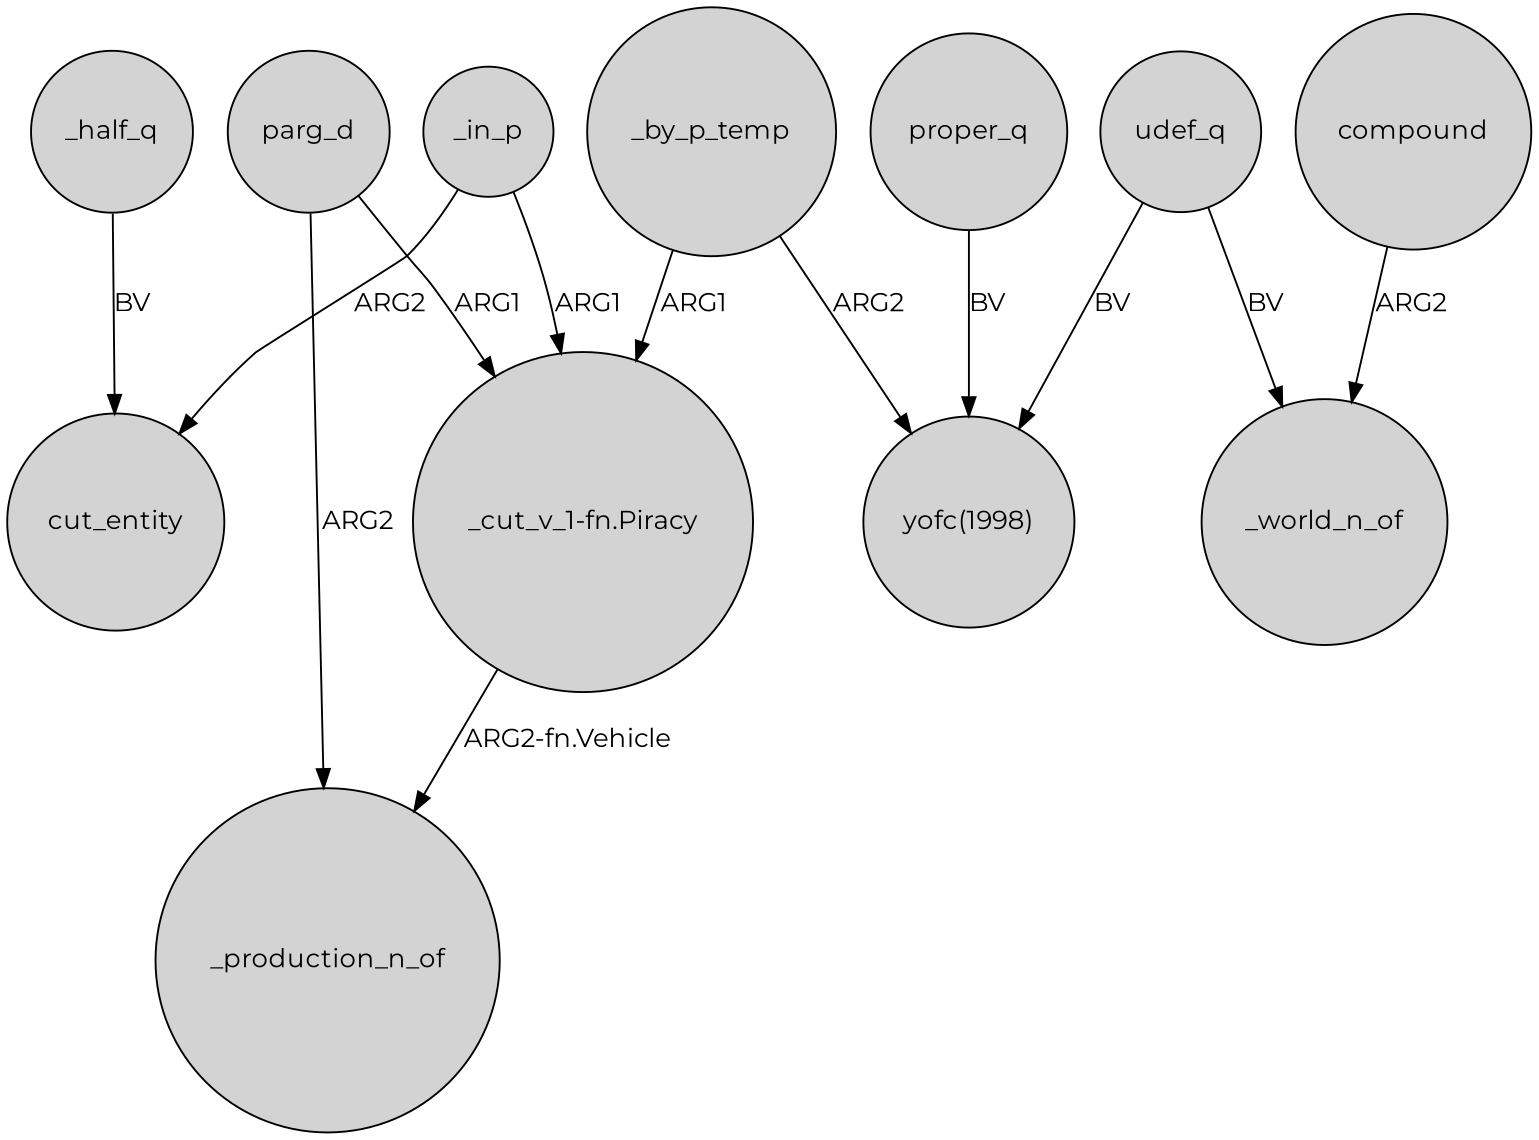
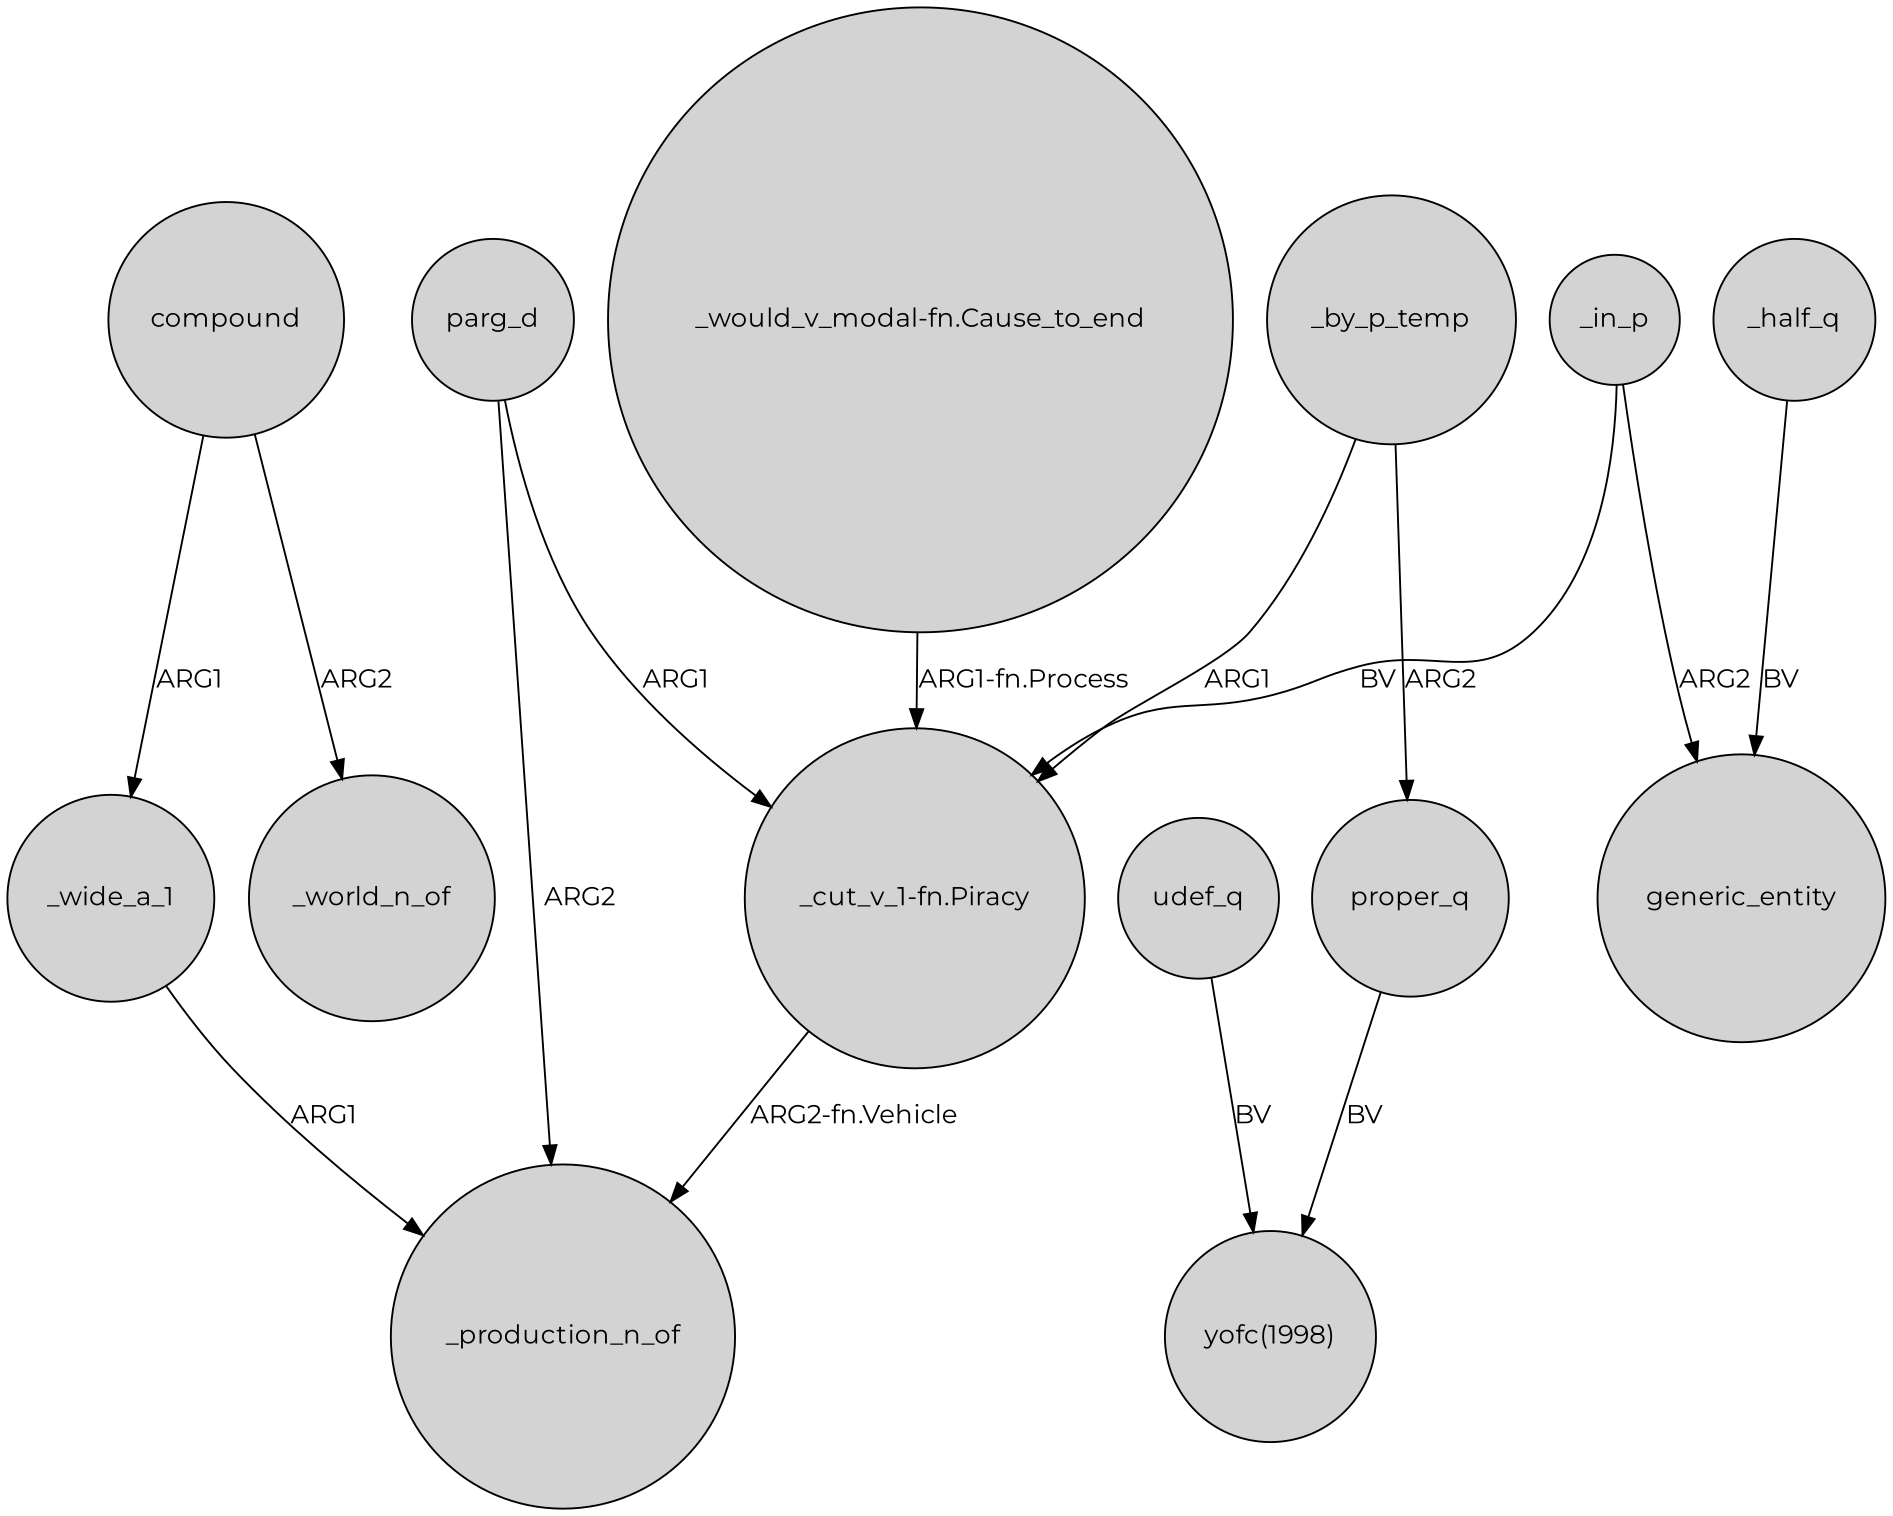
edge "udef_q" -> "_world_n_of": removed, label "BV"
edge "_in_p" -> "_cut_v_1-fn.Piracy": label "ARG1" -> "BV"
node "_would_v_modal-fn.Cause_to_end": added
edge "_by_p_temp" -> "yofc(1998)": now "_by_p_temp" -> "proper_q"
node "cut_entity": label "cut_entity" -> "generic_entity"
node "_wide_a_1": added
